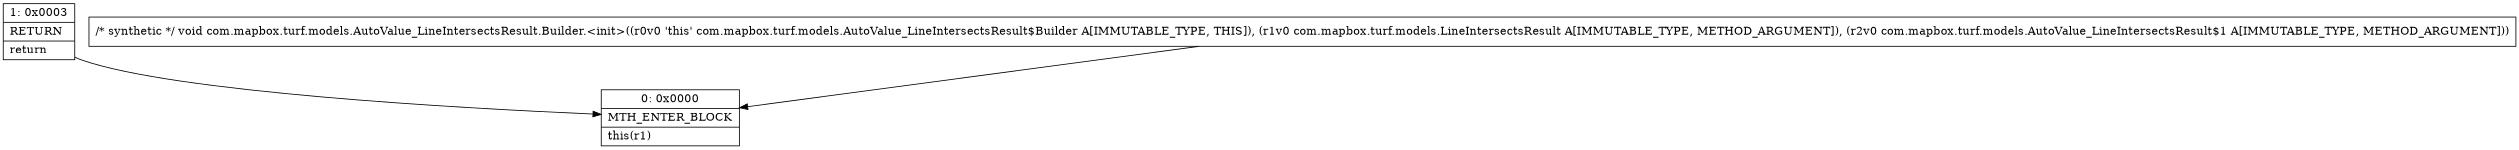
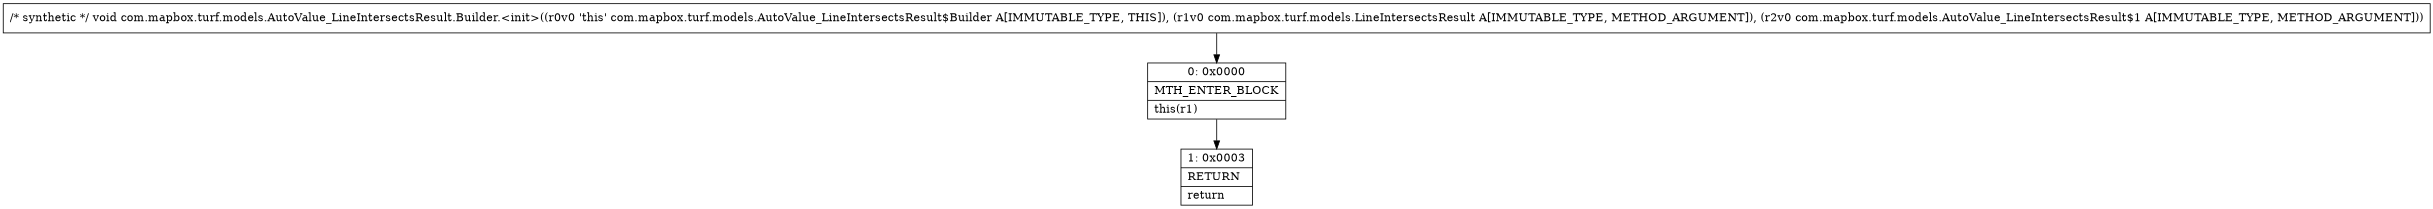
edge "1: 0x0003" -> "0: 0x0000": reversed
